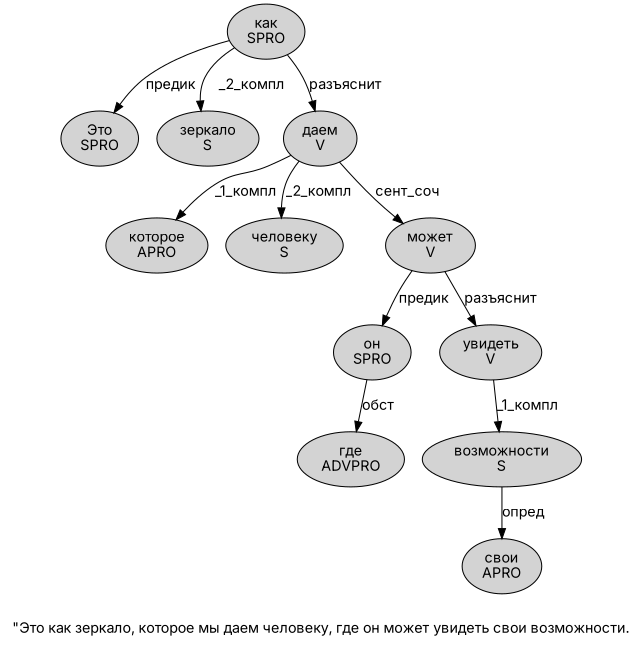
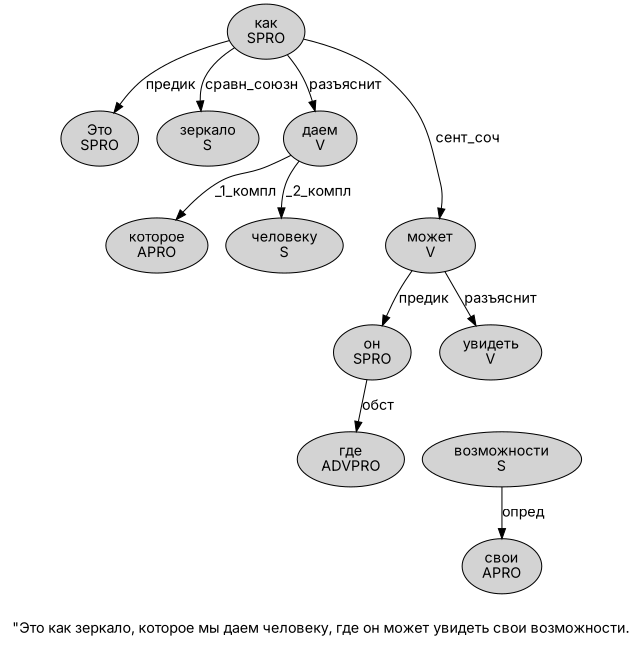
edge "как SPRO" -> "зеркало S": label "_2_компл" -> "сравн_союзн"
edge "даем V" -> "может V": now "как SPRO" -> "может V"
edge "увидеть V" -> "возможности S": removed, label "_1_компл"
